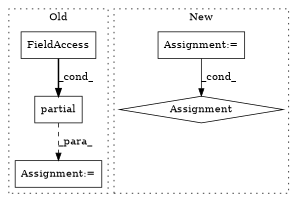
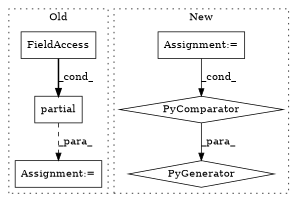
node "Assignment": label "Assignment" -> "PyComparator"
node "PyGenerator": added
